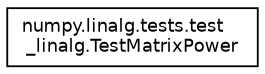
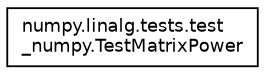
node "numpy.linalg.tests.test _linalg.TestMatrixPower": label "numpy.linalg.tests.test _linalg.TestMatrixPower" -> "numpy.linalg.tests.test _numpy.TestMatrixPower"
